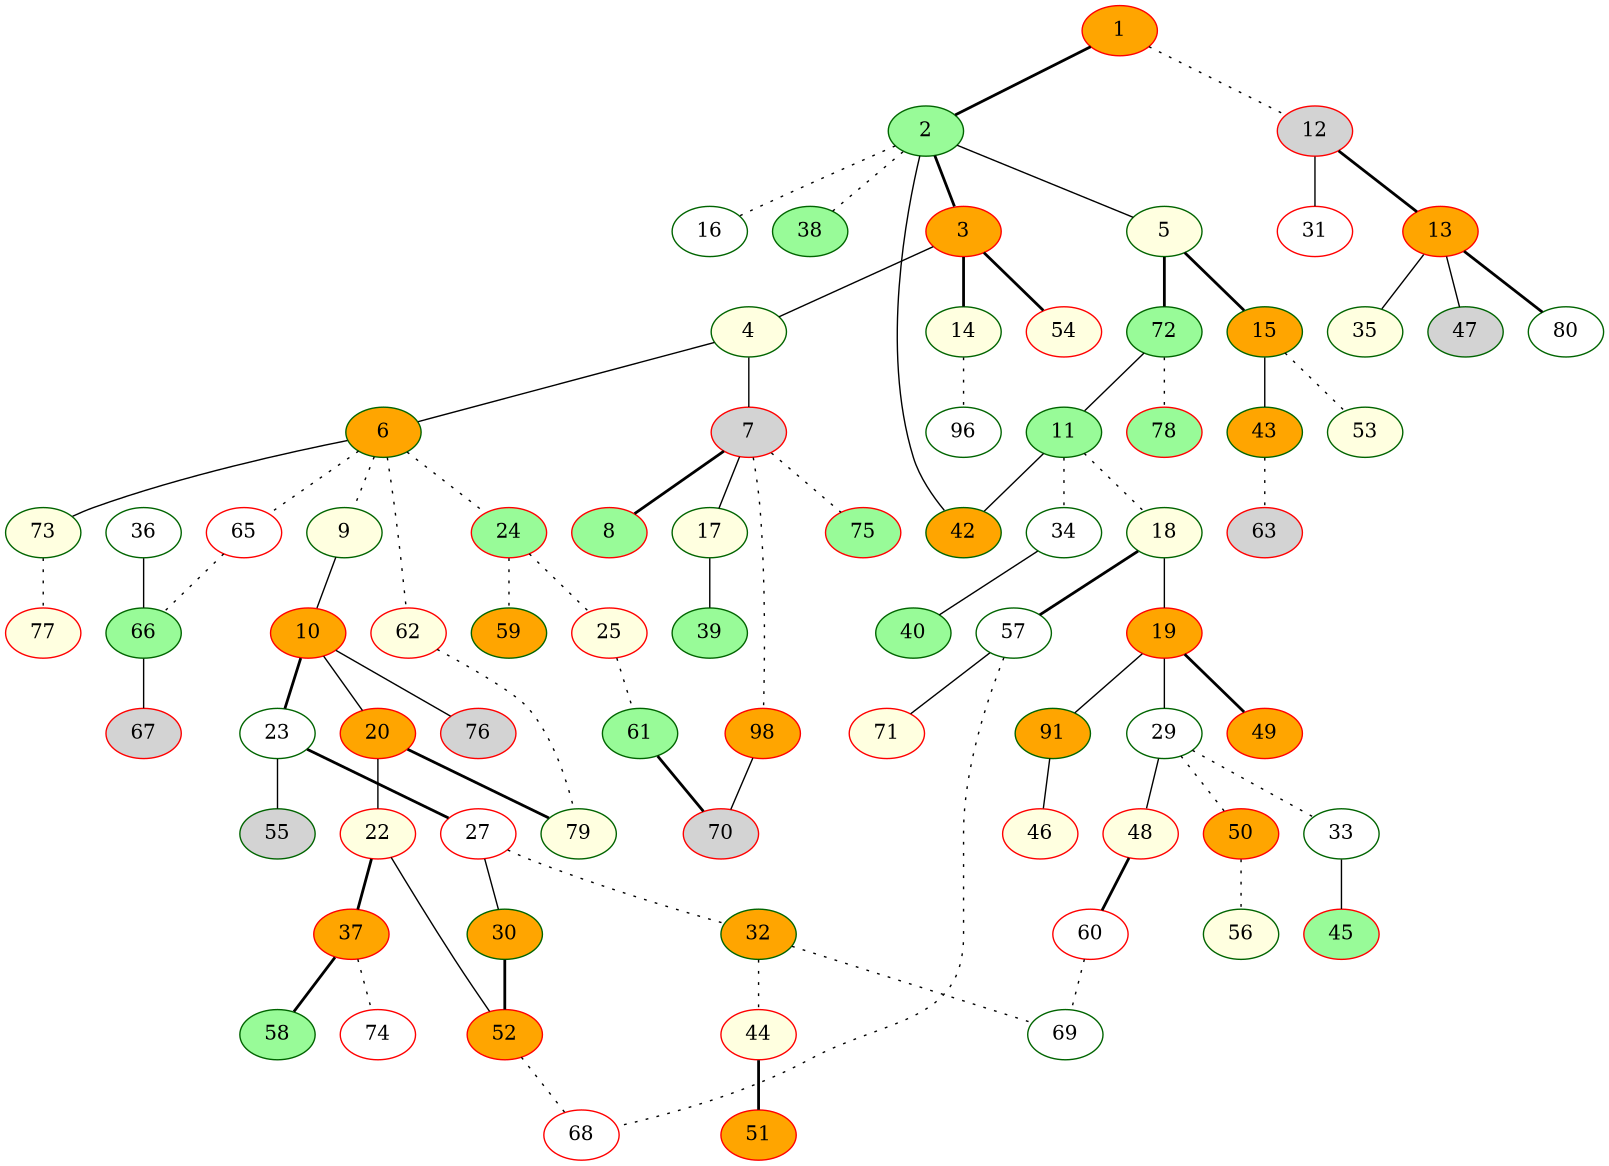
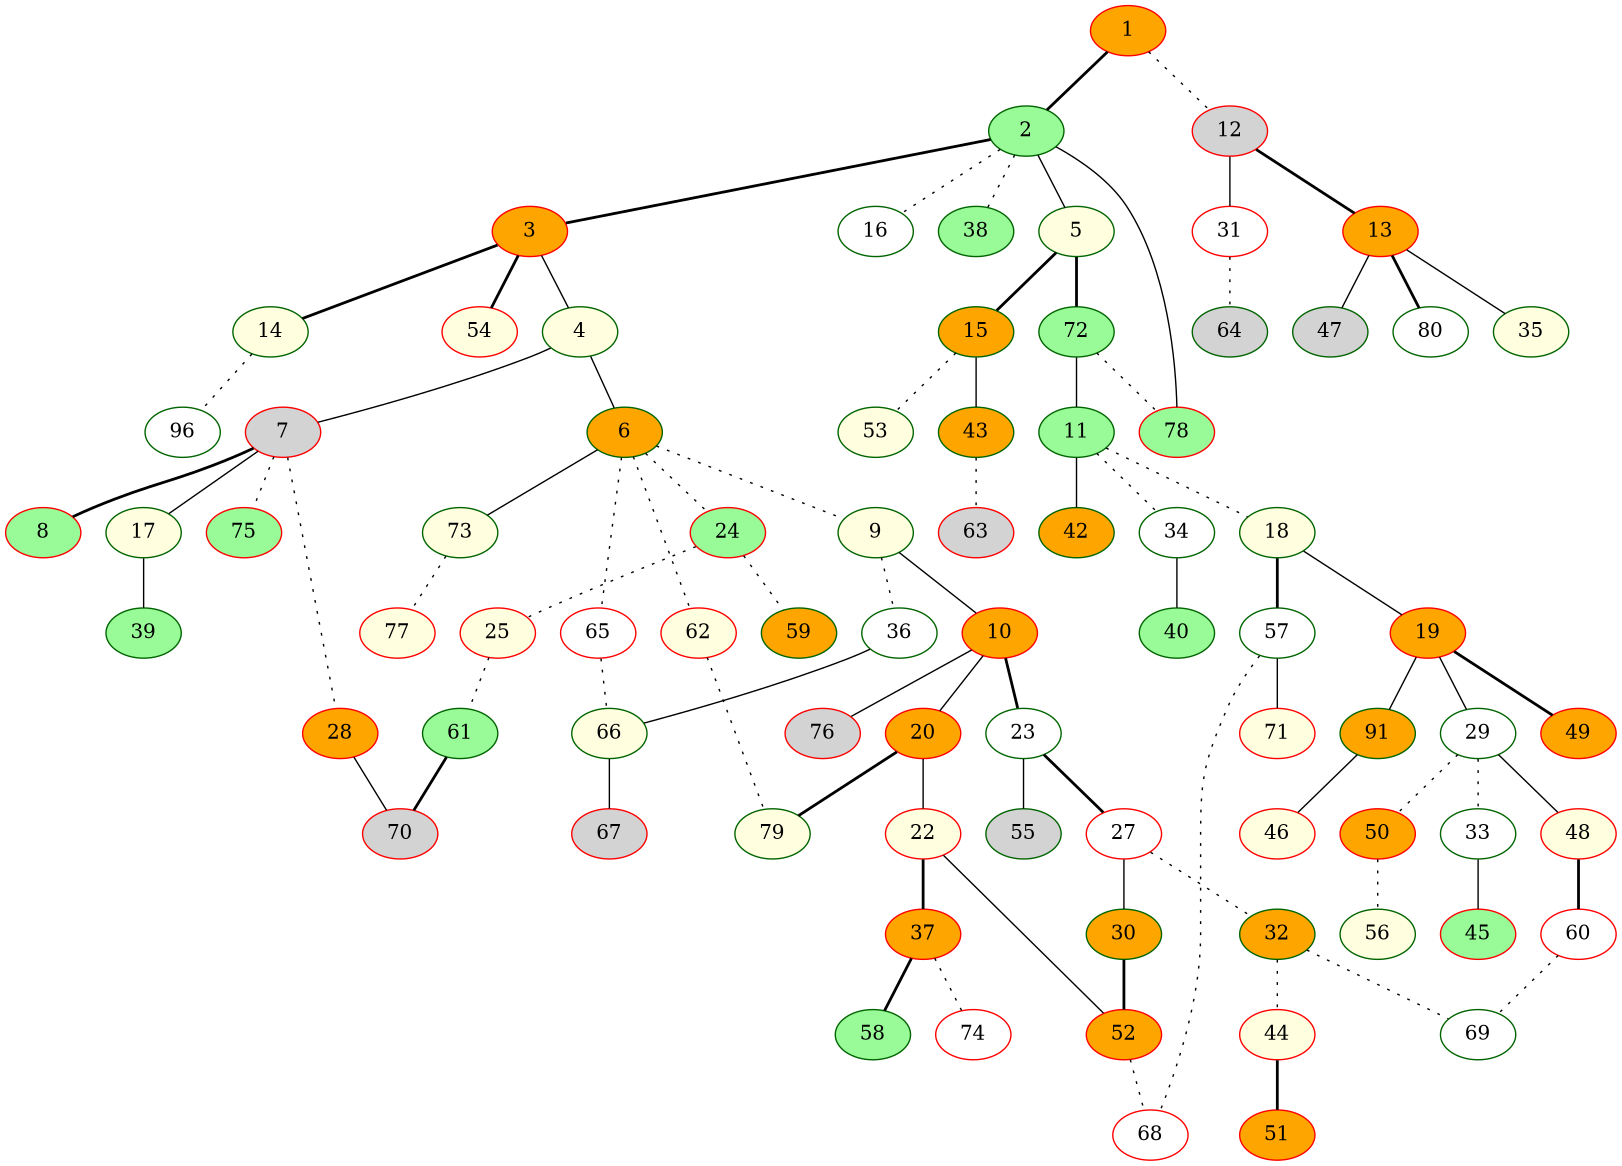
node "64": added
edge "2" -- "42": now "2" -- "78"
edge "9" -- "36": added
node "66": fillcolor palegreen -> lightyellow
node "98": label "98" -> "28"
